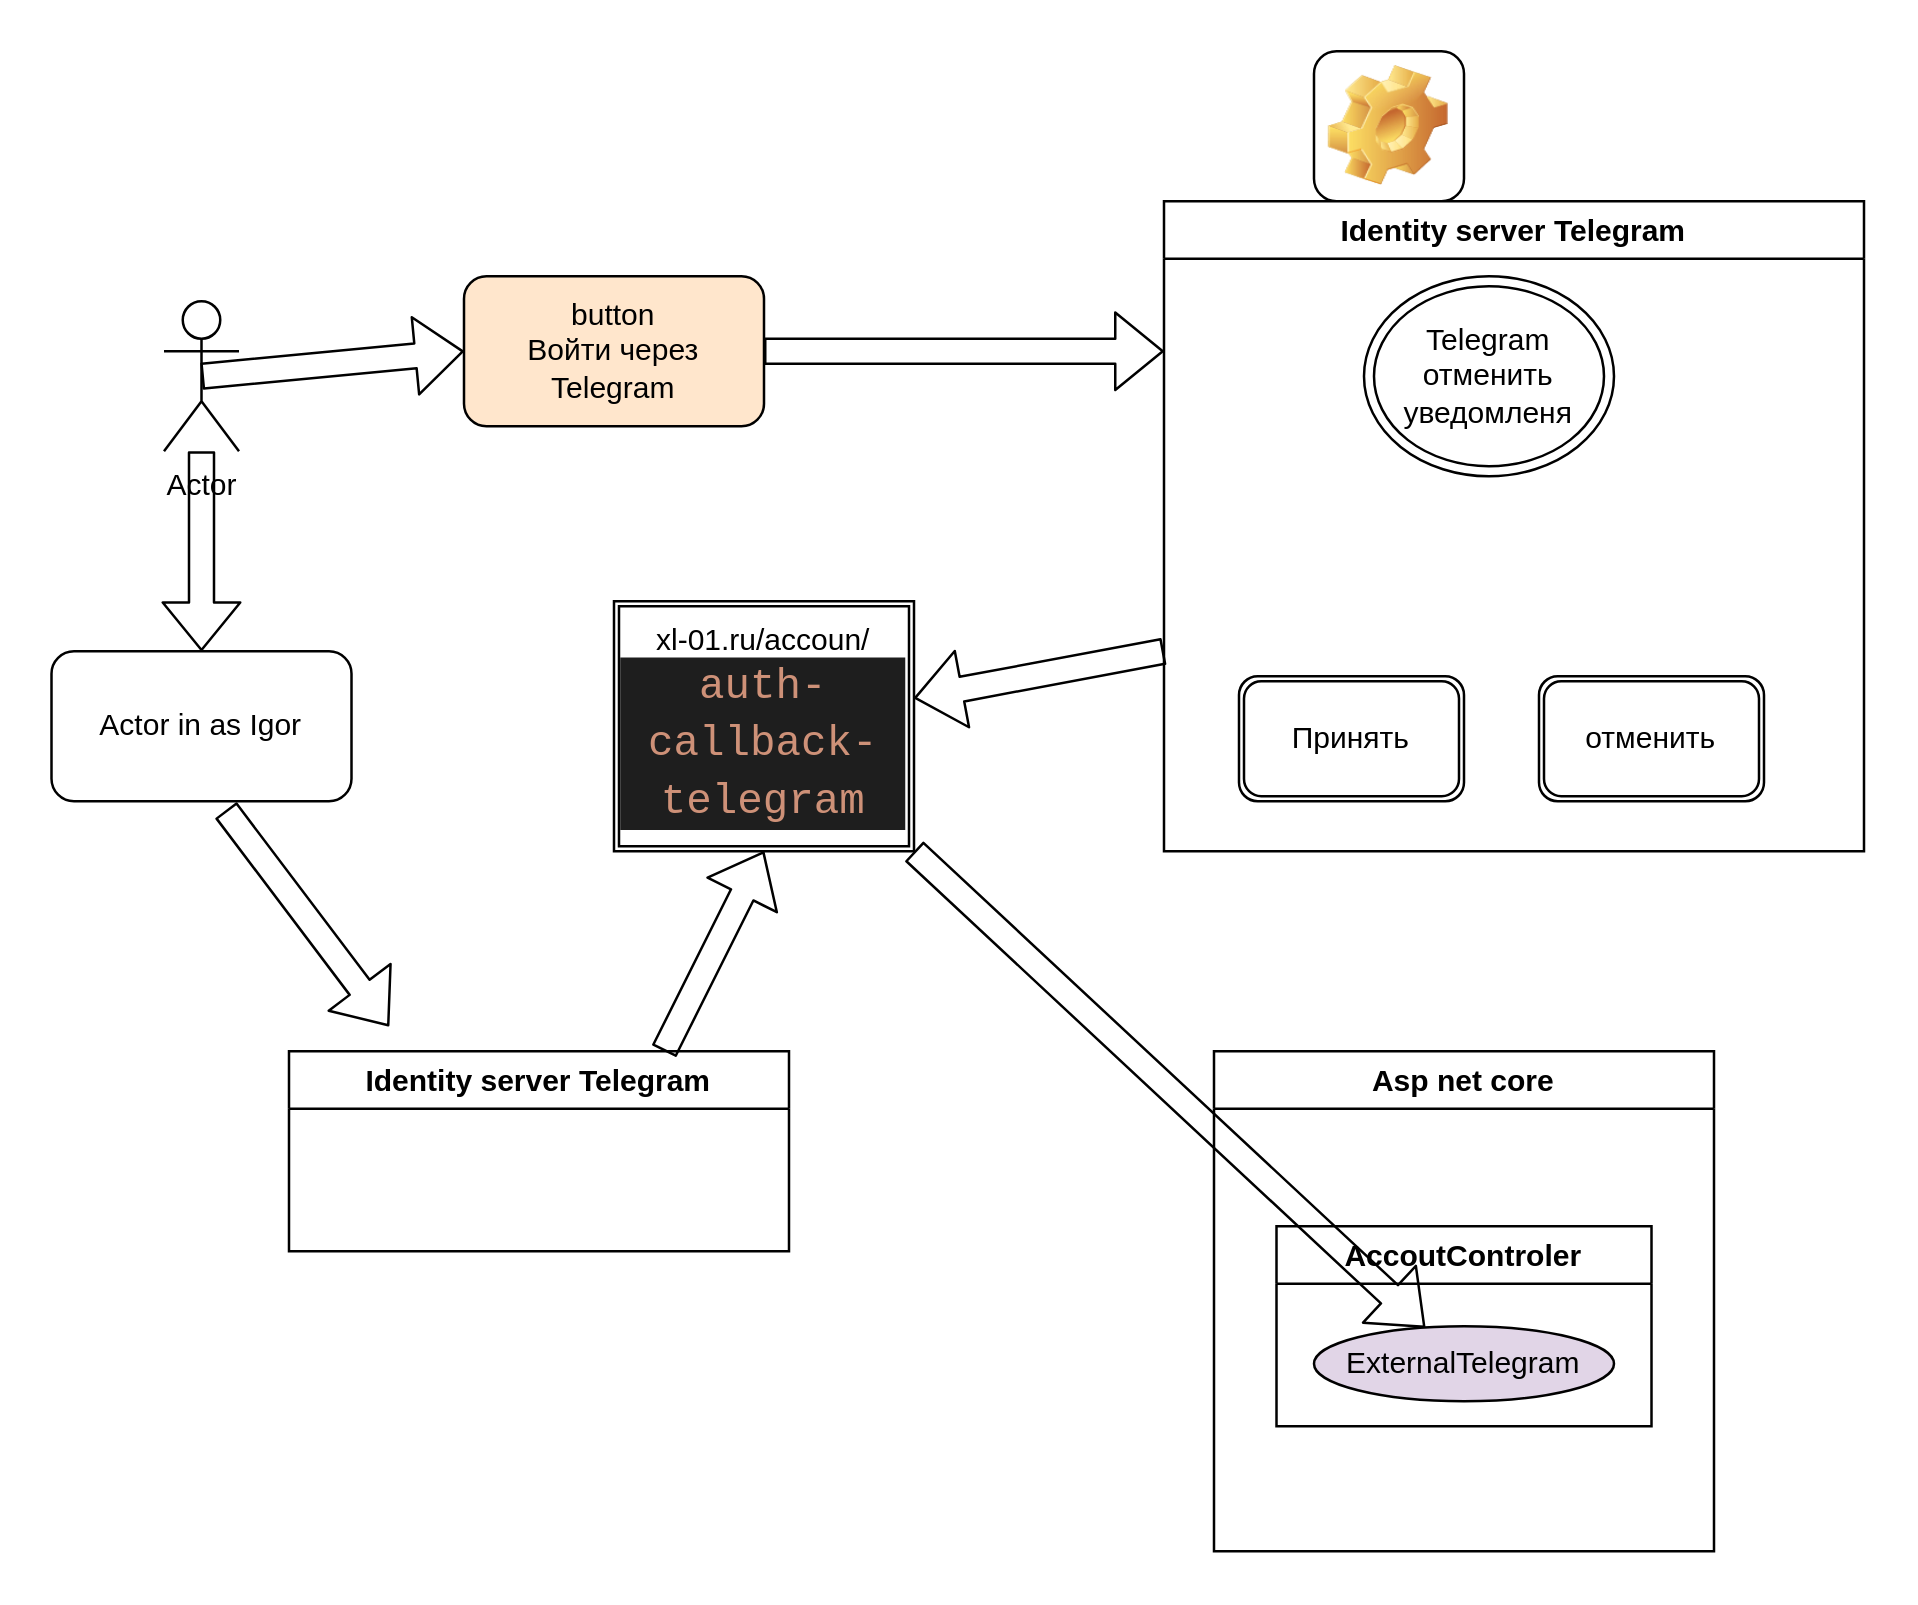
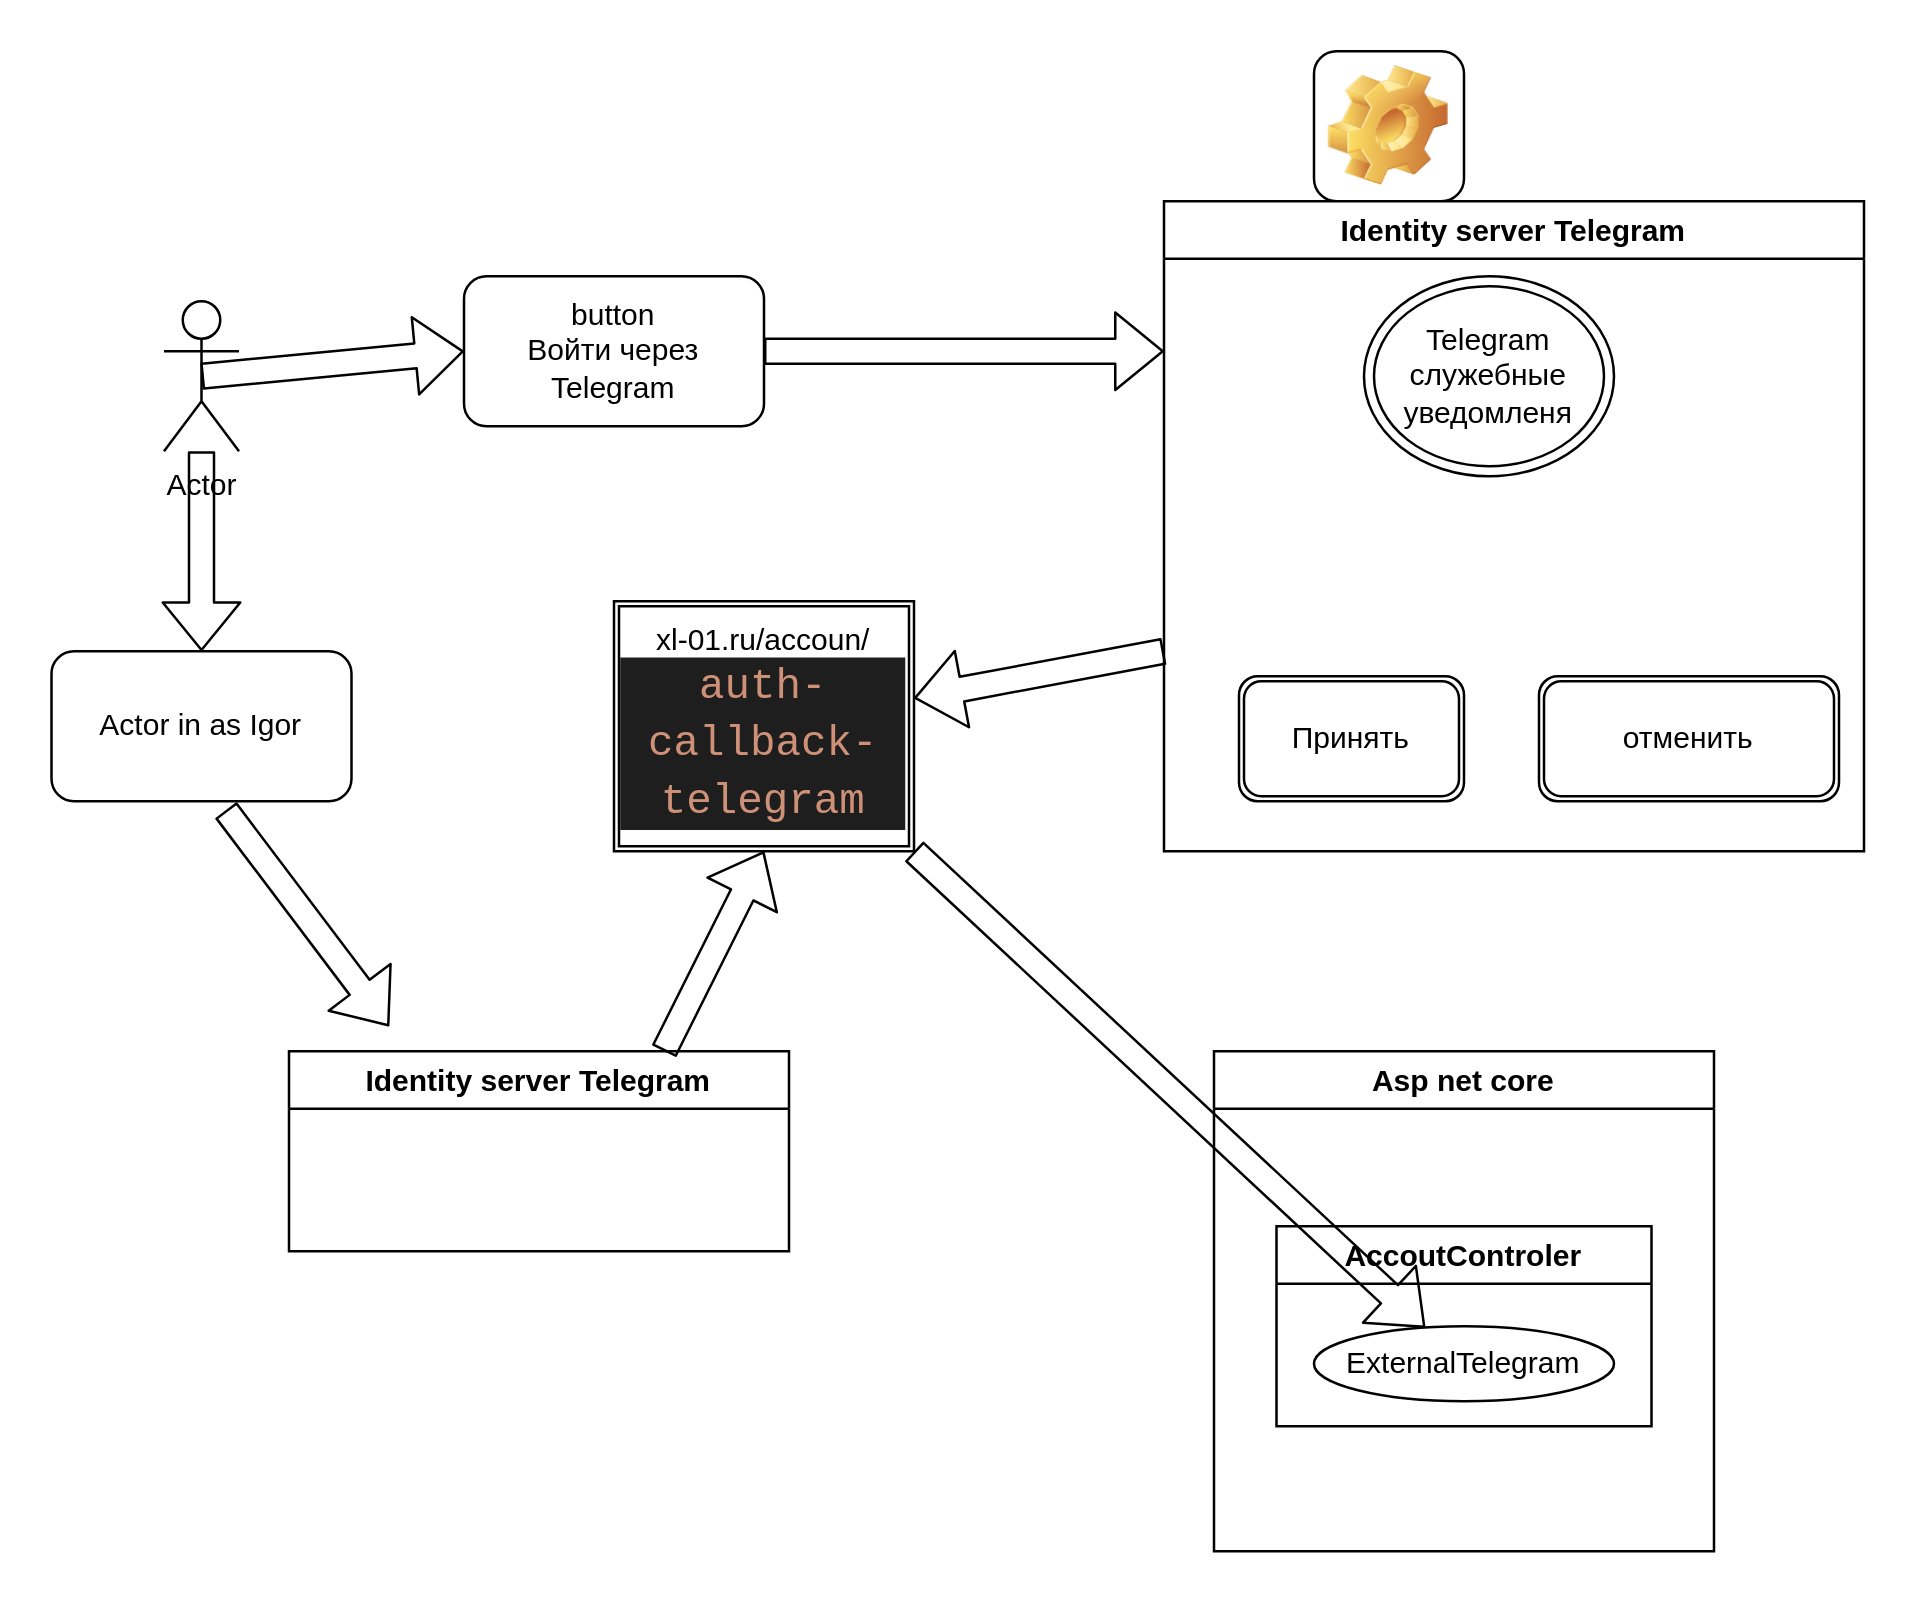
node "button Войти через Telegram": fillcolor #ffe6cc -> #ffffff
node "Telegram отменить уведомленя": label "Telegram отменить уведомленя" -> "Telegram служебные уведомленя"
node "отменить": size 225x125 -> 300x125
node "ExternalTelegram": fillcolor #e1d5e7 -> #ffffff
